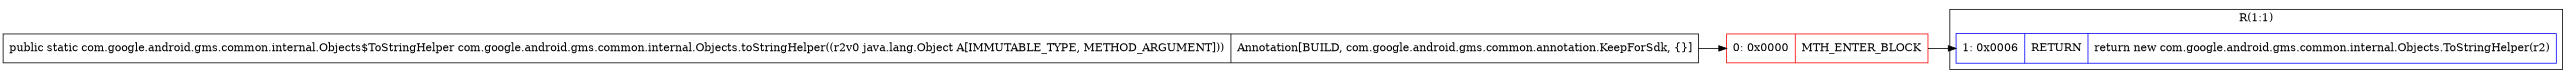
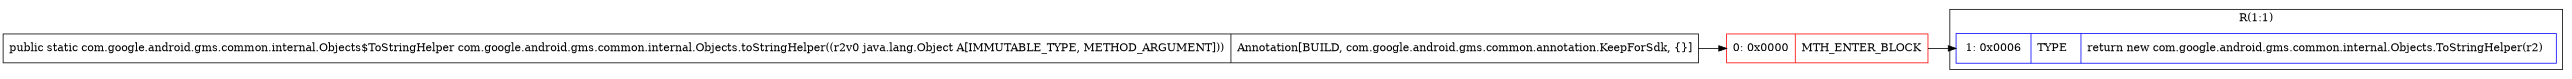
node "1: 0x0006": text "RETURN" -> "TYPE"
